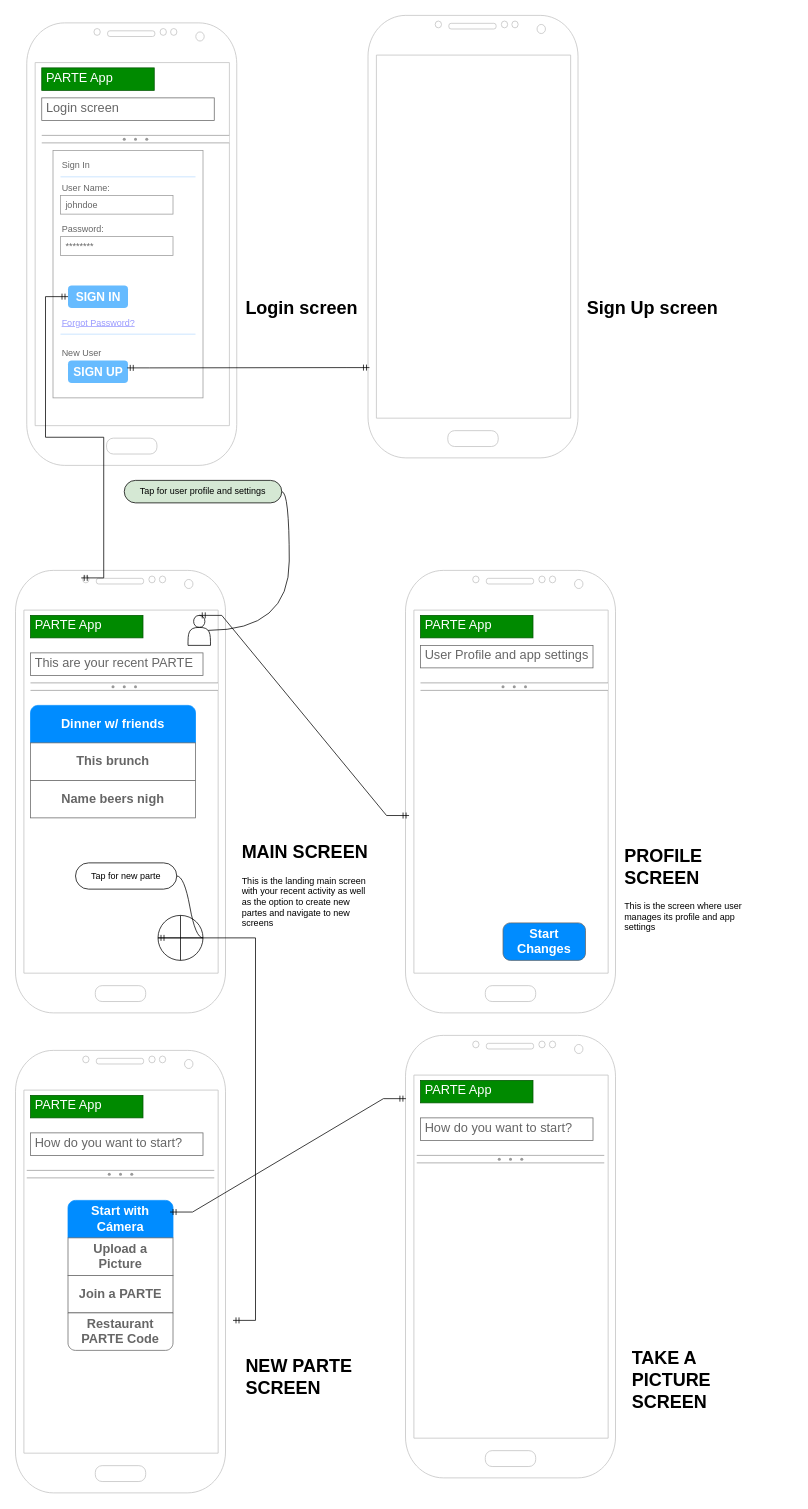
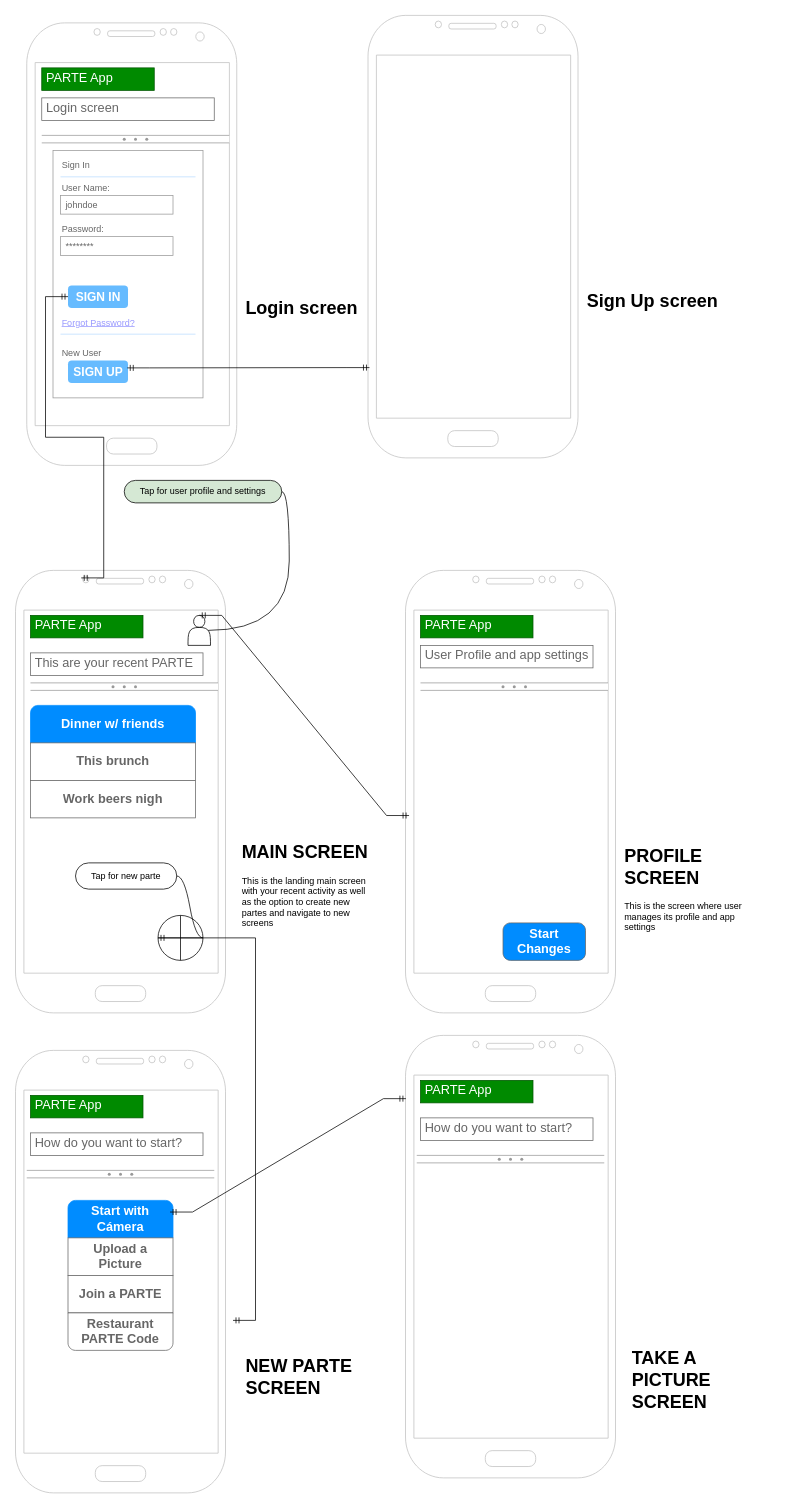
node "Sign Up screen": moved (653, 338) -> (653, 330)
node "Name beers nigh": label "Name beers nigh" -> "Work beers nigh"
